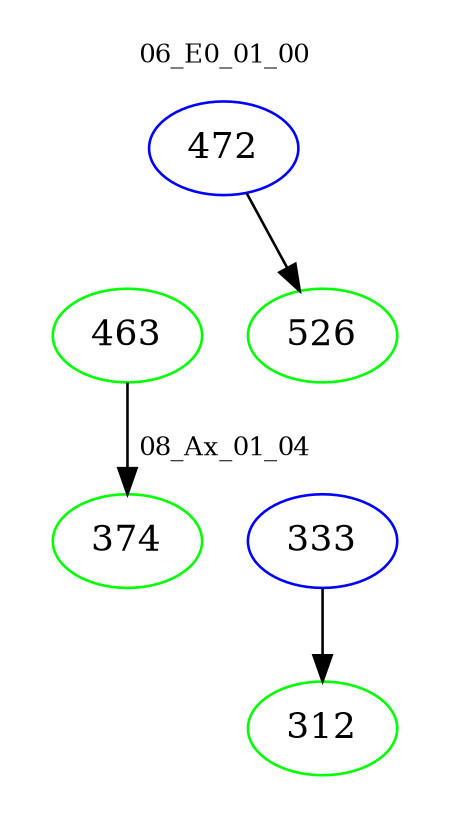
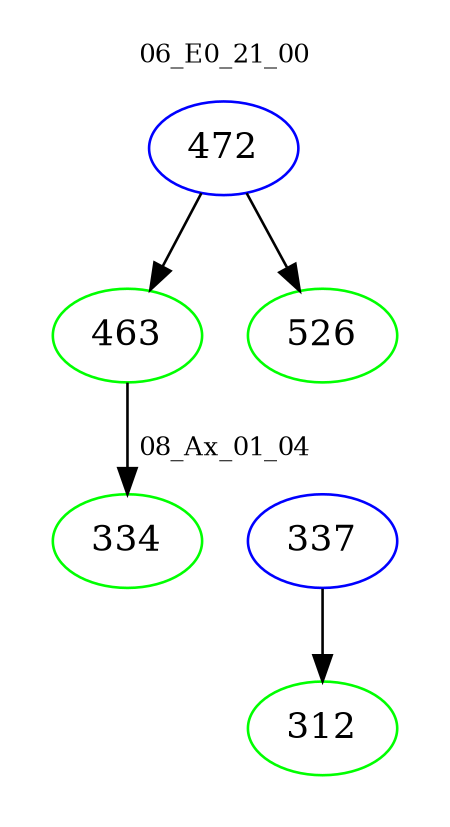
cluster "06_E0_01_00": label "06_E0_01_00" -> "06_E0_21_00"
edge "472" -> "463": added
node "374": label "374" -> "334"
node "333": label "333" -> "337"
